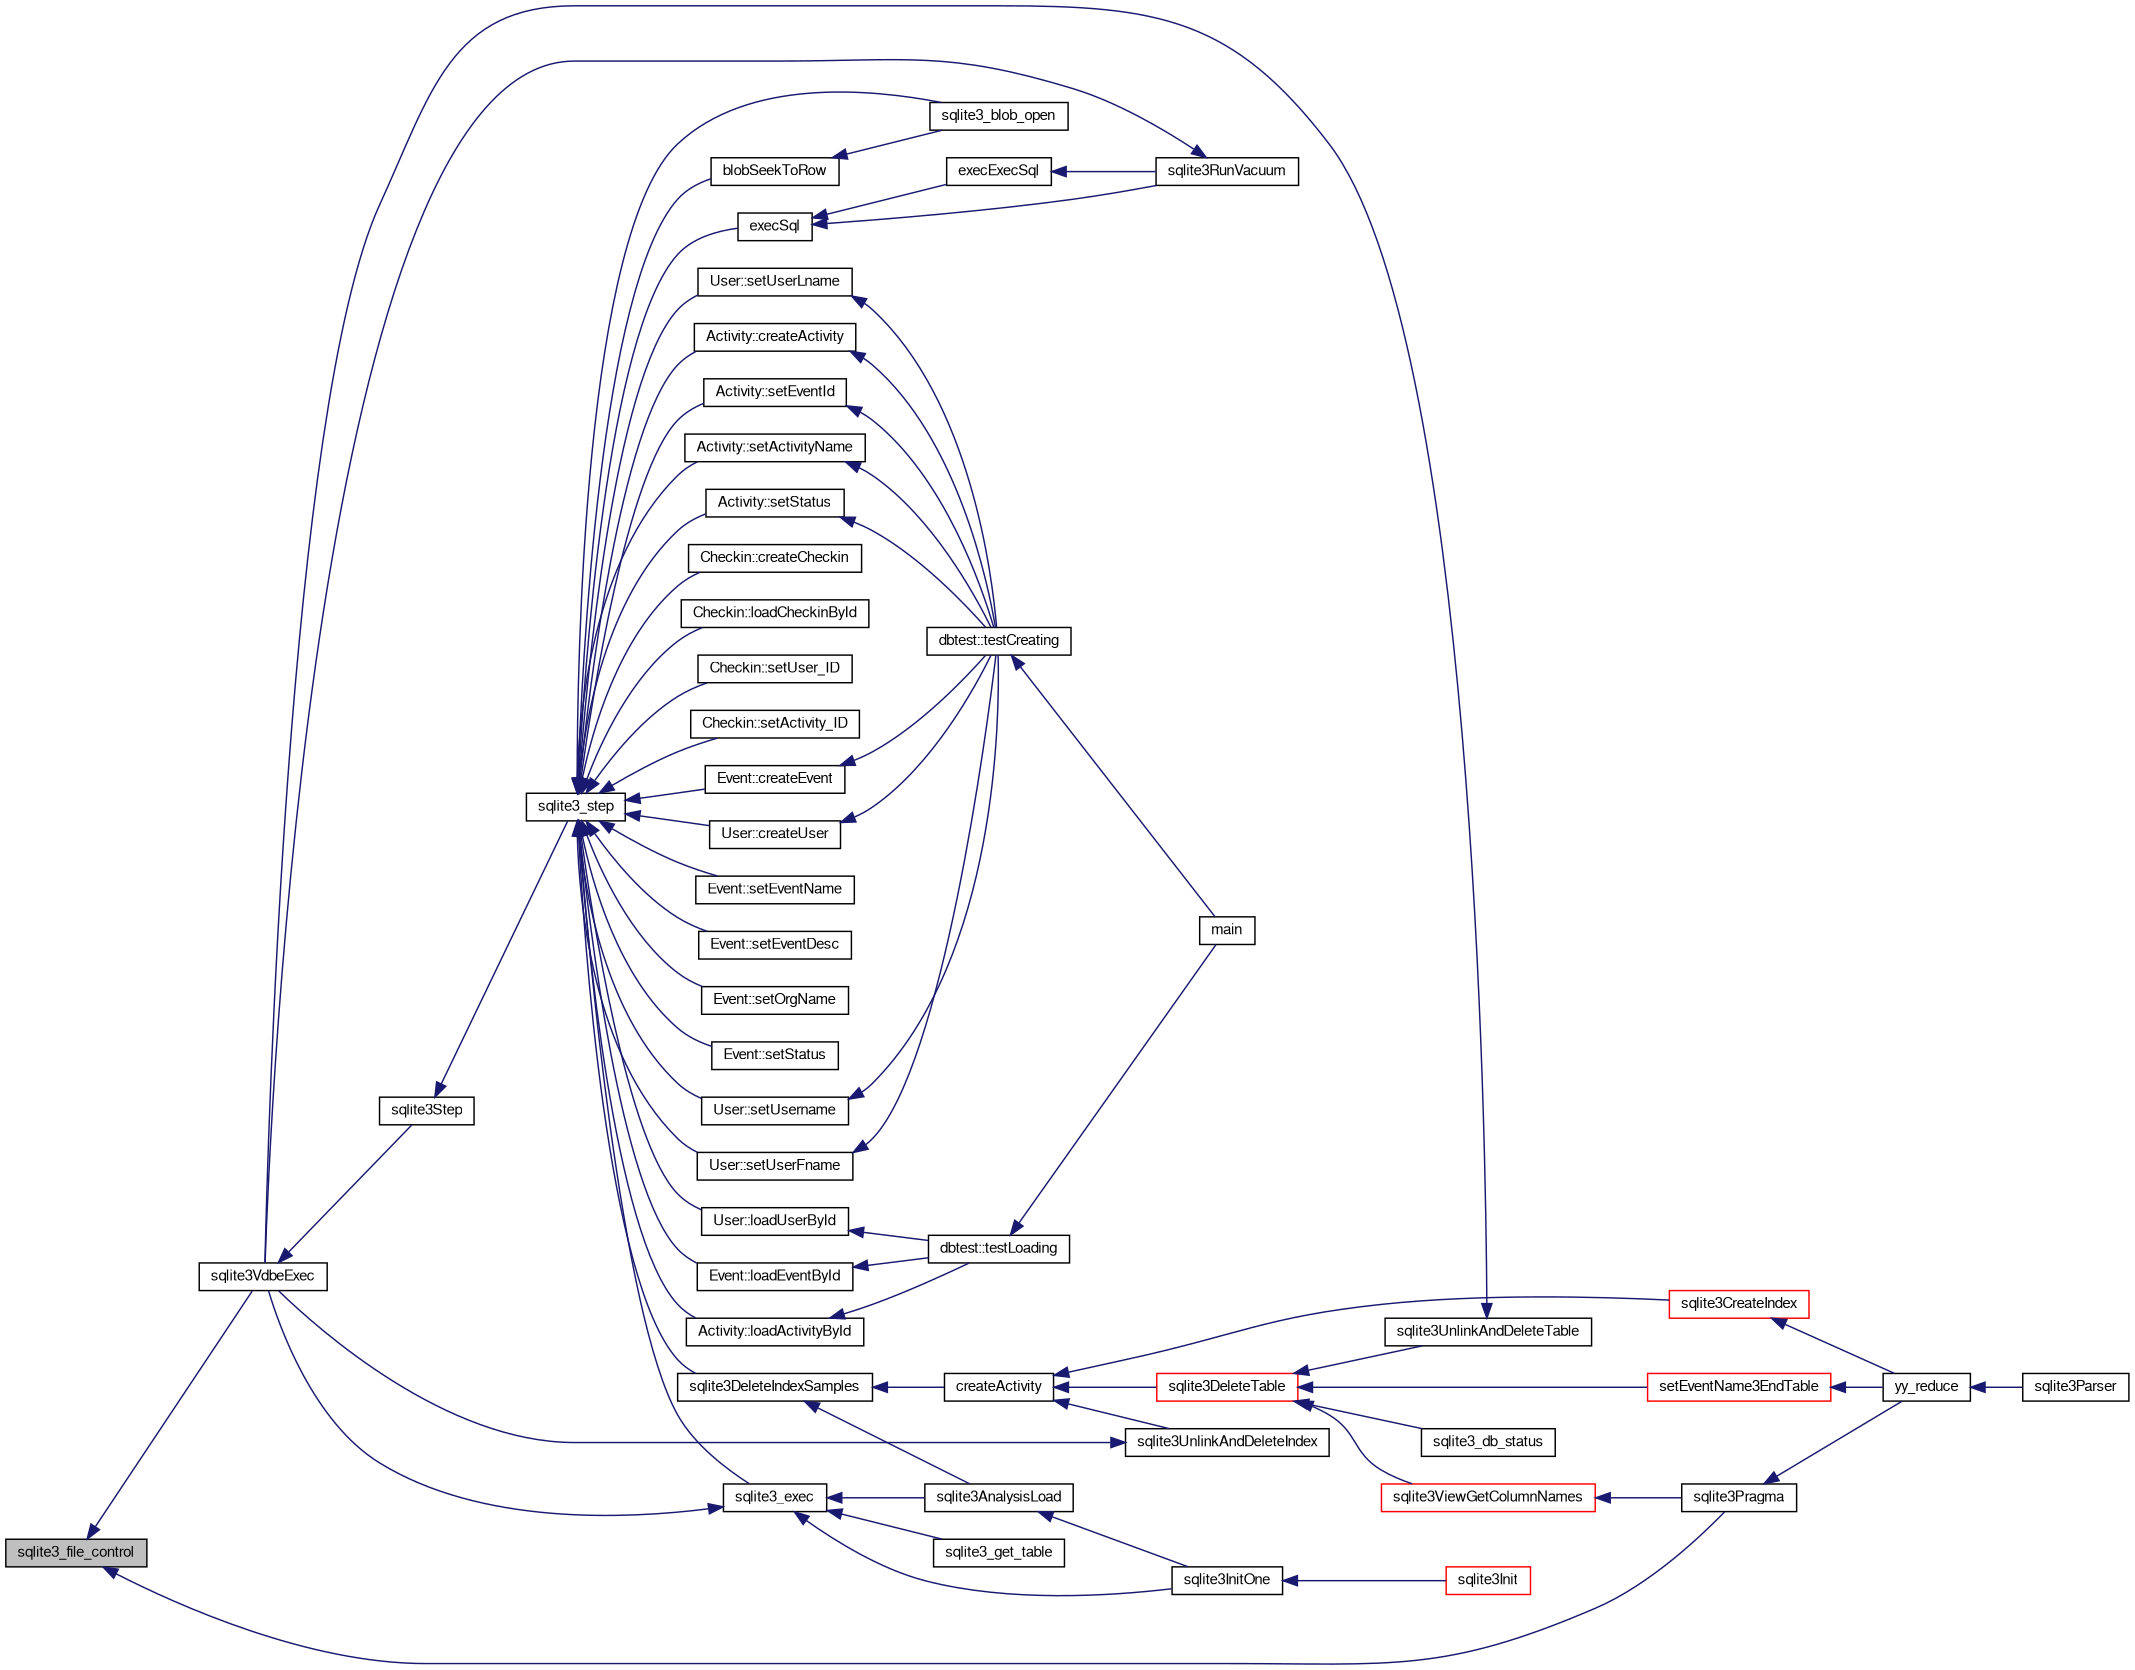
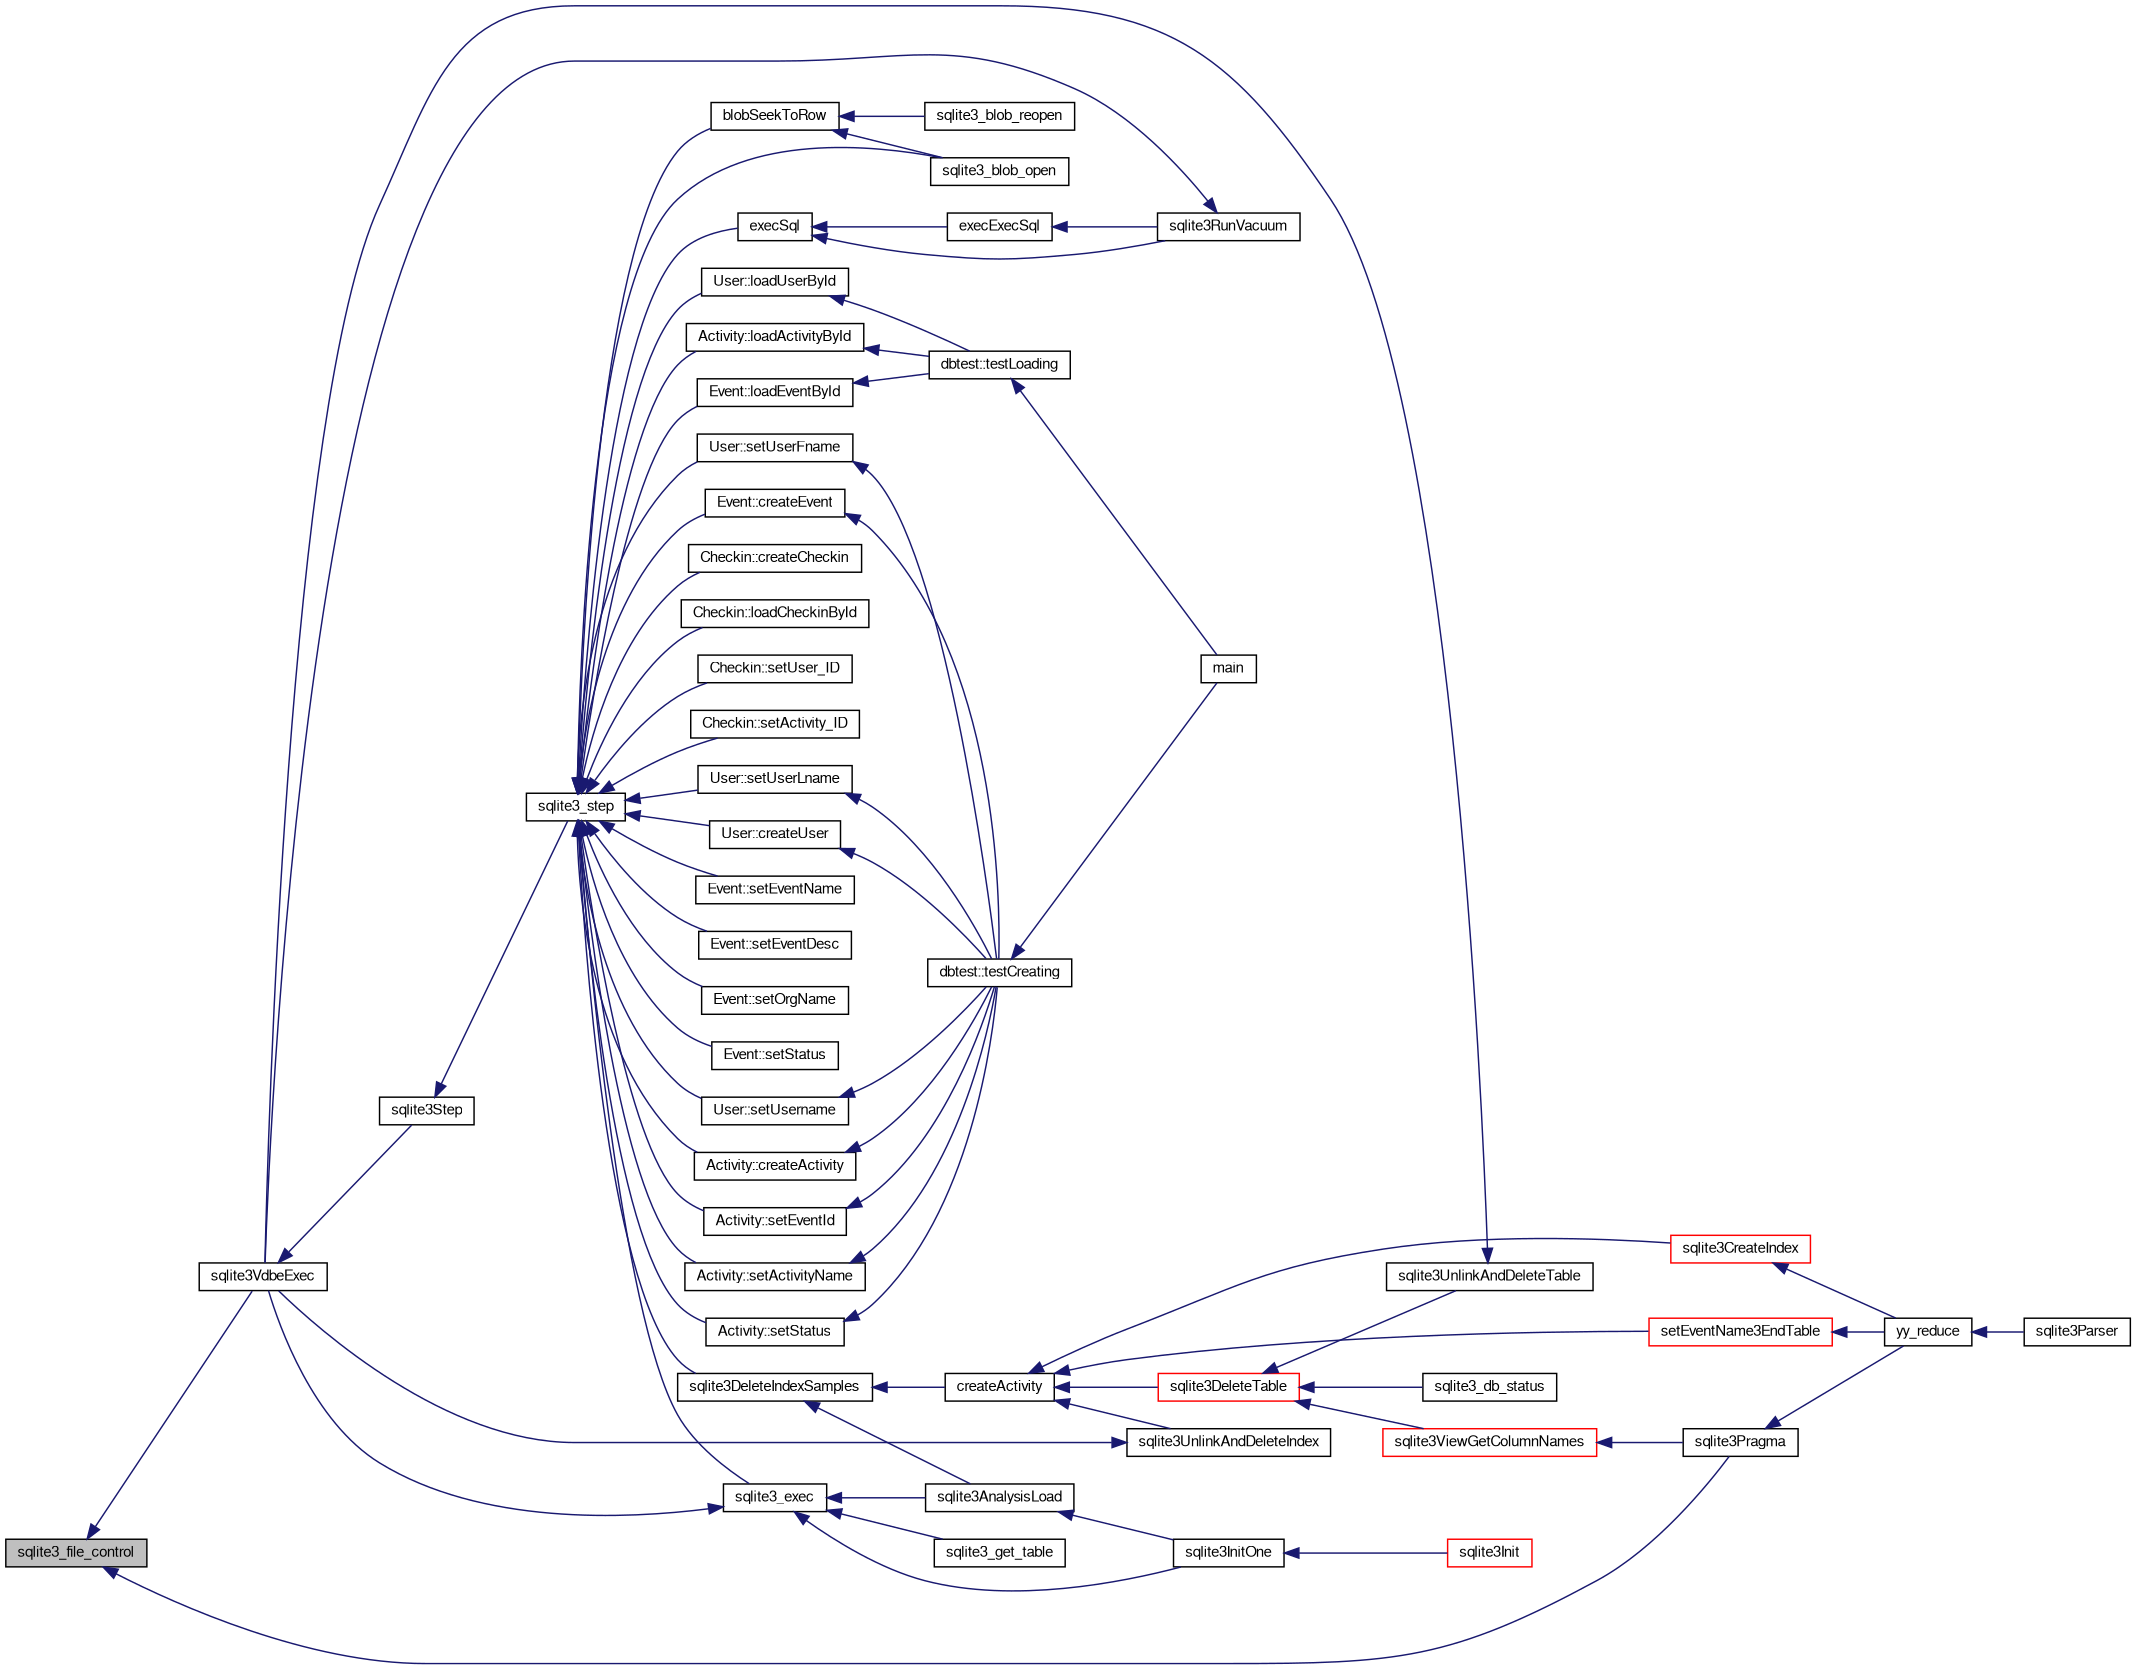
node "sqlite3_blob_reopen": added
edge "setEventName3EndTable" -> "sqlite3DeleteTable": now "setEventName3EndTable" -> "createActivity"
